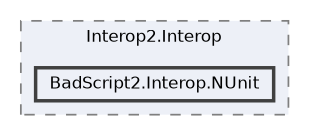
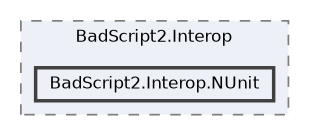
cluster "Interop2.Interop": label "Interop2.Interop" -> "BadScript2.Interop"
